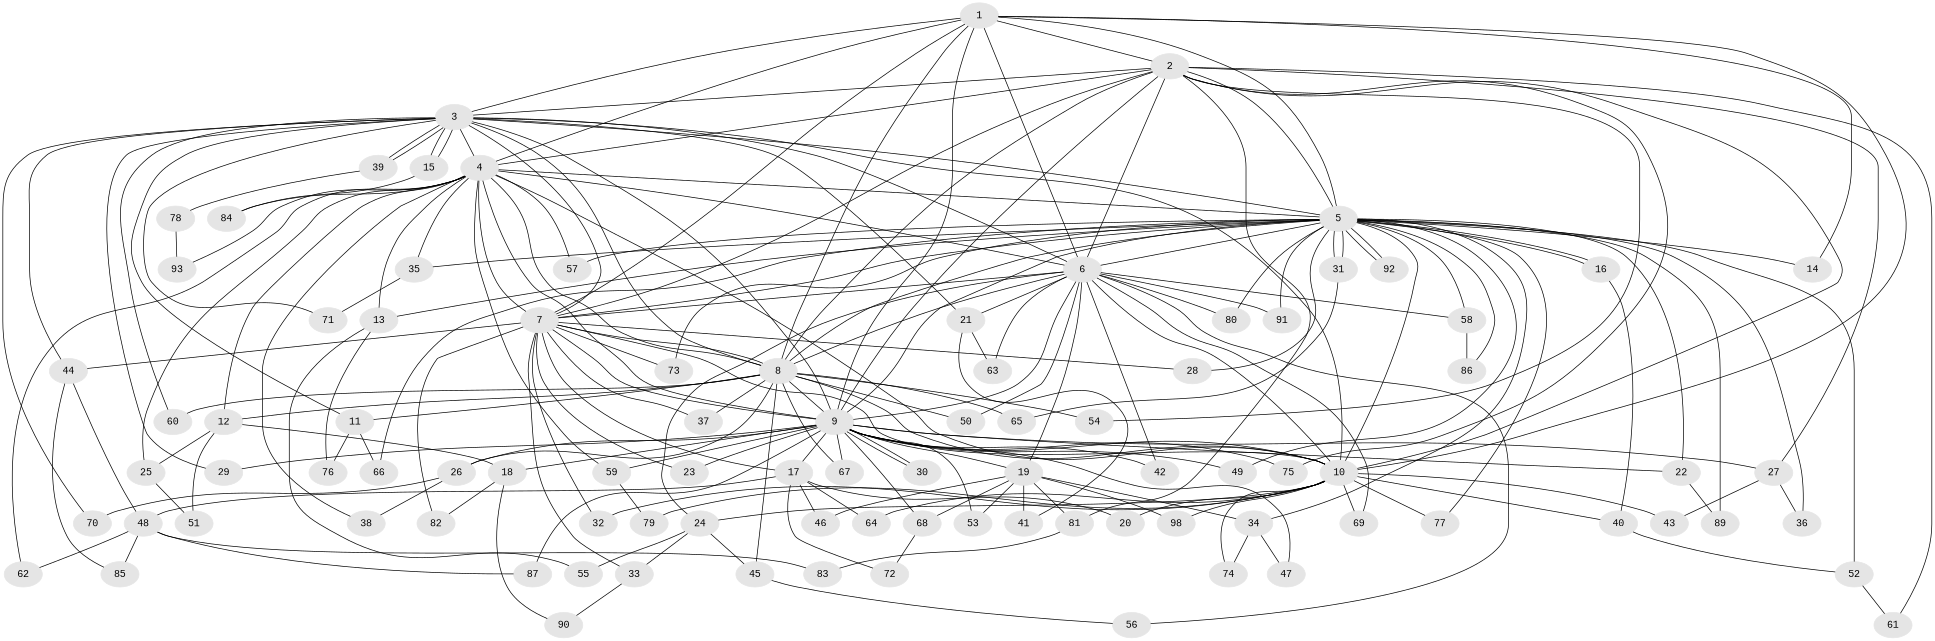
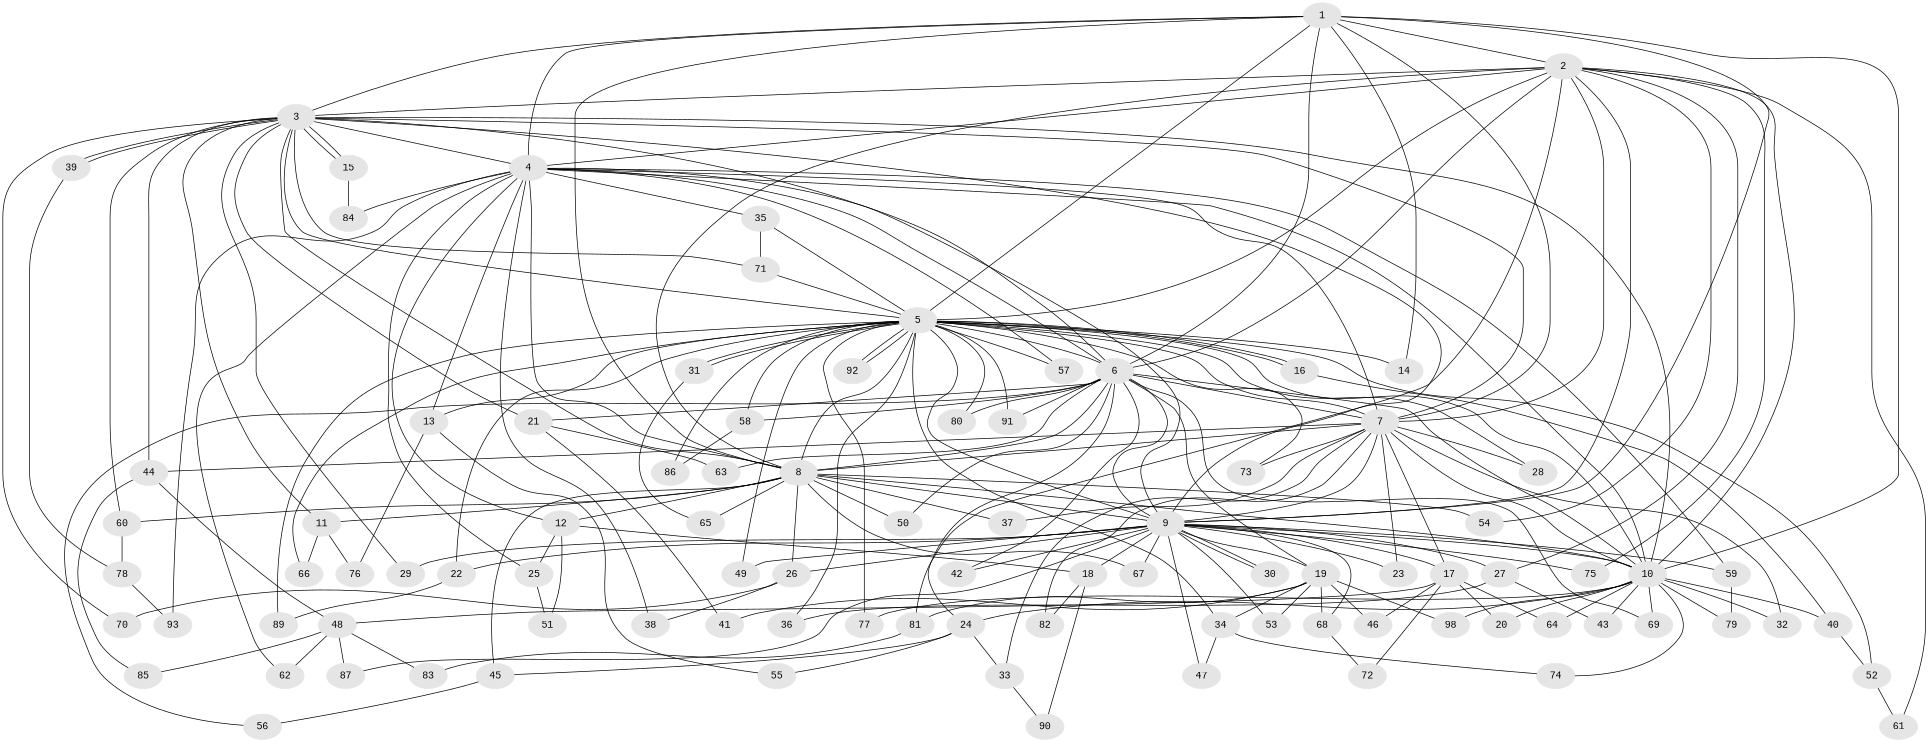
edge "4" -- "5": now "71" -- "5"
edge "60" -- "78": added
